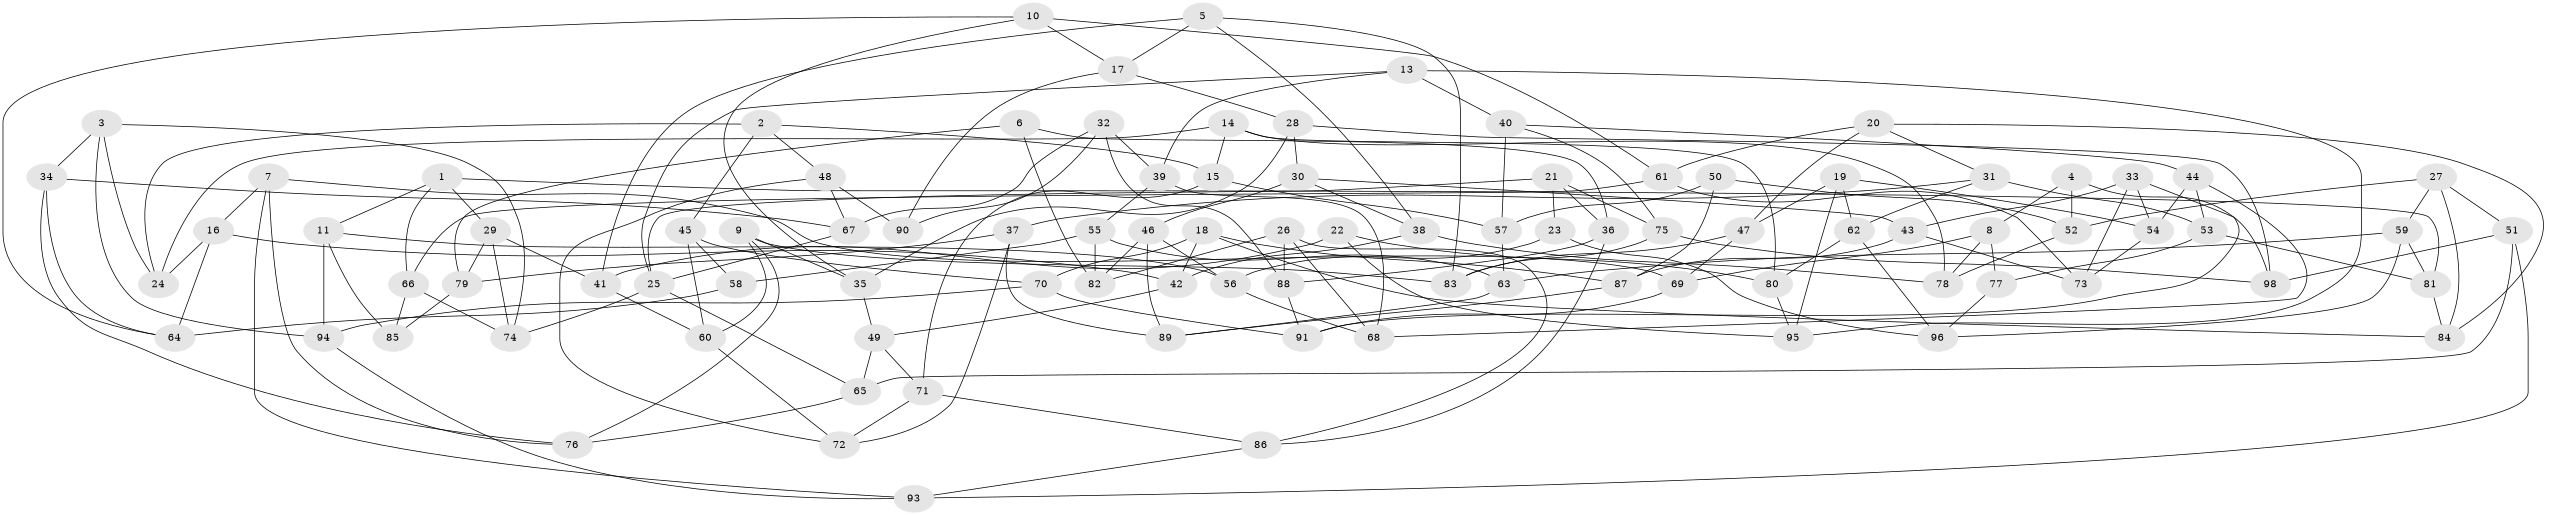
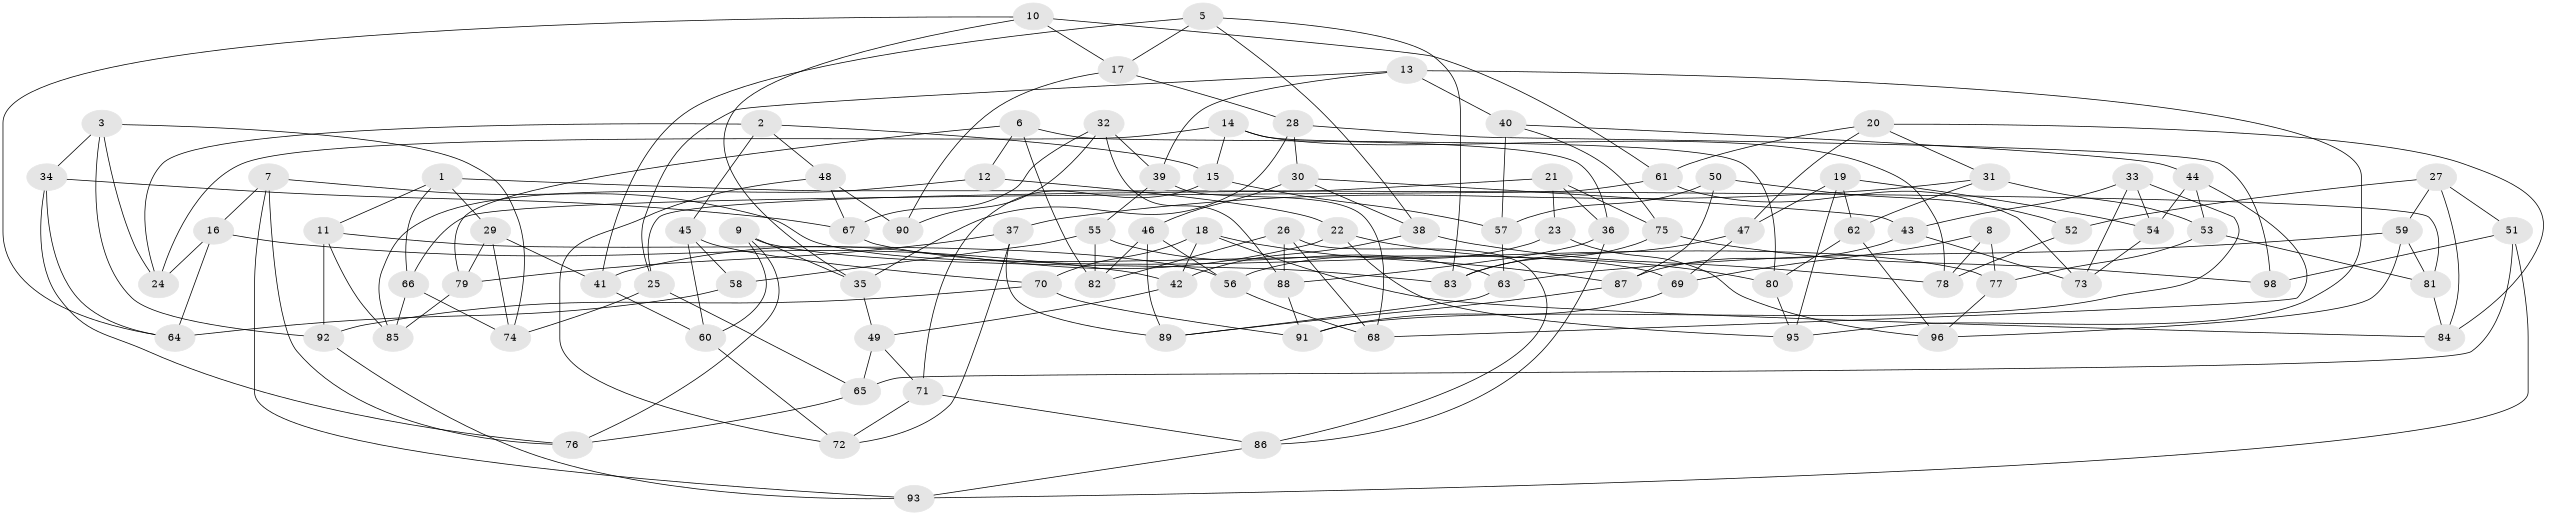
node "12": added
node "4": removed
edge "67" -- "25": now "67" -- "77"
node "94": label "94" -> "92"
